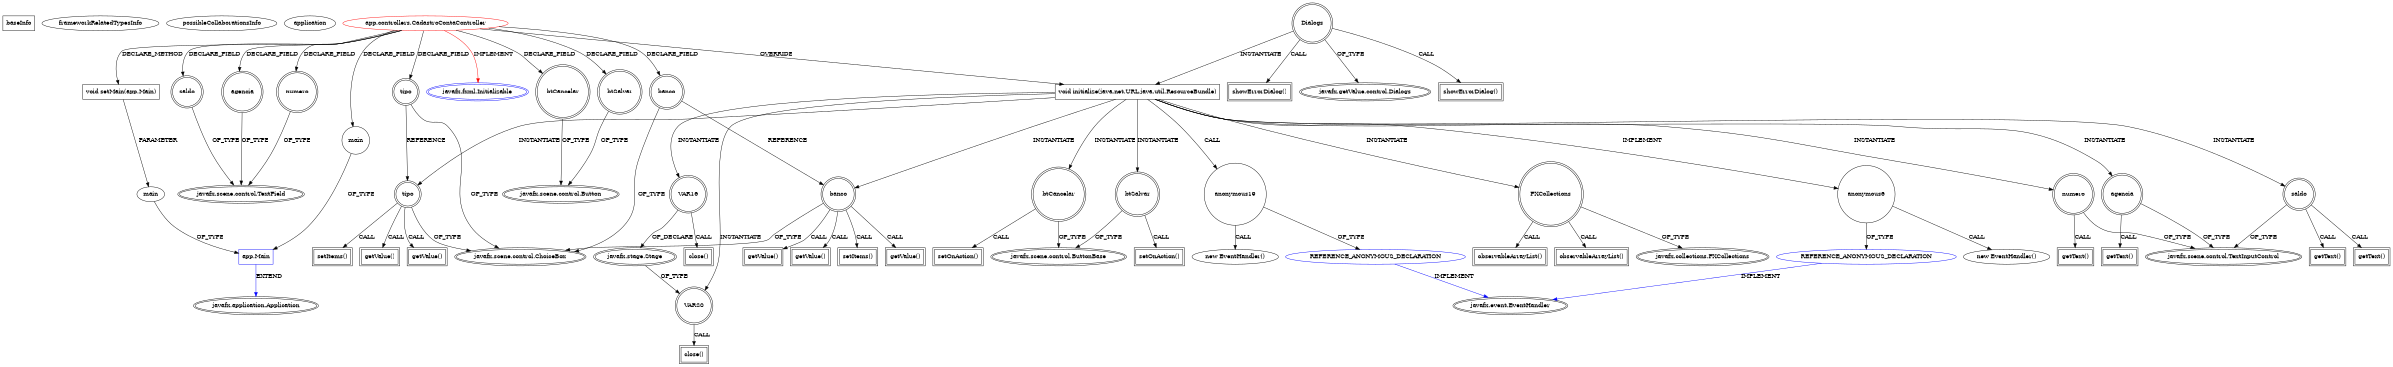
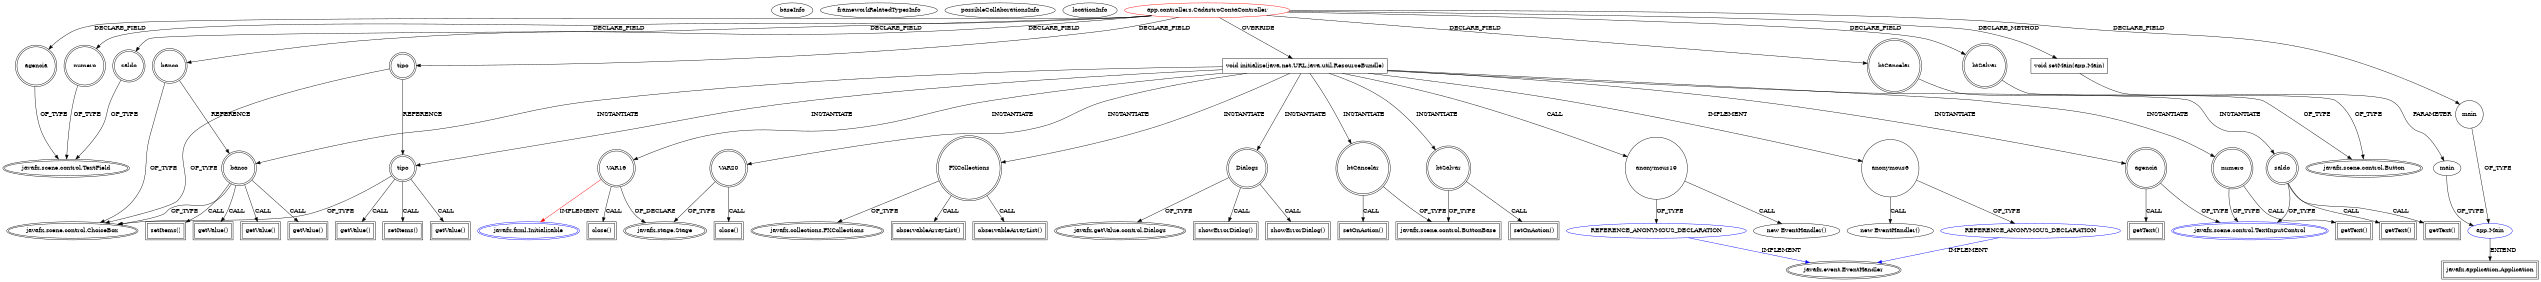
node "baseInfo": shape box -> ellipse
node "application": label "application" -> "locationInfo"
edge "app.controllers.CadastroContaController" -> "javafx.fxml.Initializable": now "VAR16" -> "javafx.fxml.Initializable"
edge "Dialogs" -> "void initialize(java.net.URL,java.util.ResourceBundle)": reversed
node "app.Main": shape box -> ellipse
node "javafx.scene.control.ButtonBase": shape ellipse -> box
node "javafx.scene.control.TextInputControl": color black -> blue
edge "app.Main" -> "javafx.application.Application": color blue -> black
edge "javafx.stage.Stage" -> "VAR20": reversed
node "javafx.application.Application": shape ellipse -> box
